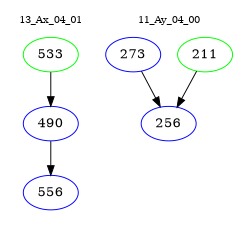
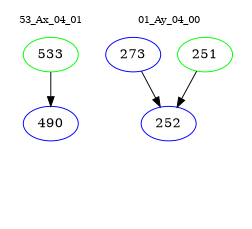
cluster "13_Ax_04_01": label "13_Ax_04_01" -> "53_Ax_04_01"
cluster "11_Ay_04_00": label "11_Ay_04_00" -> "01_Ay_04_00"
node "211": label "211" -> "251"
node "256": label "256" -> "252"
node "556": removed
